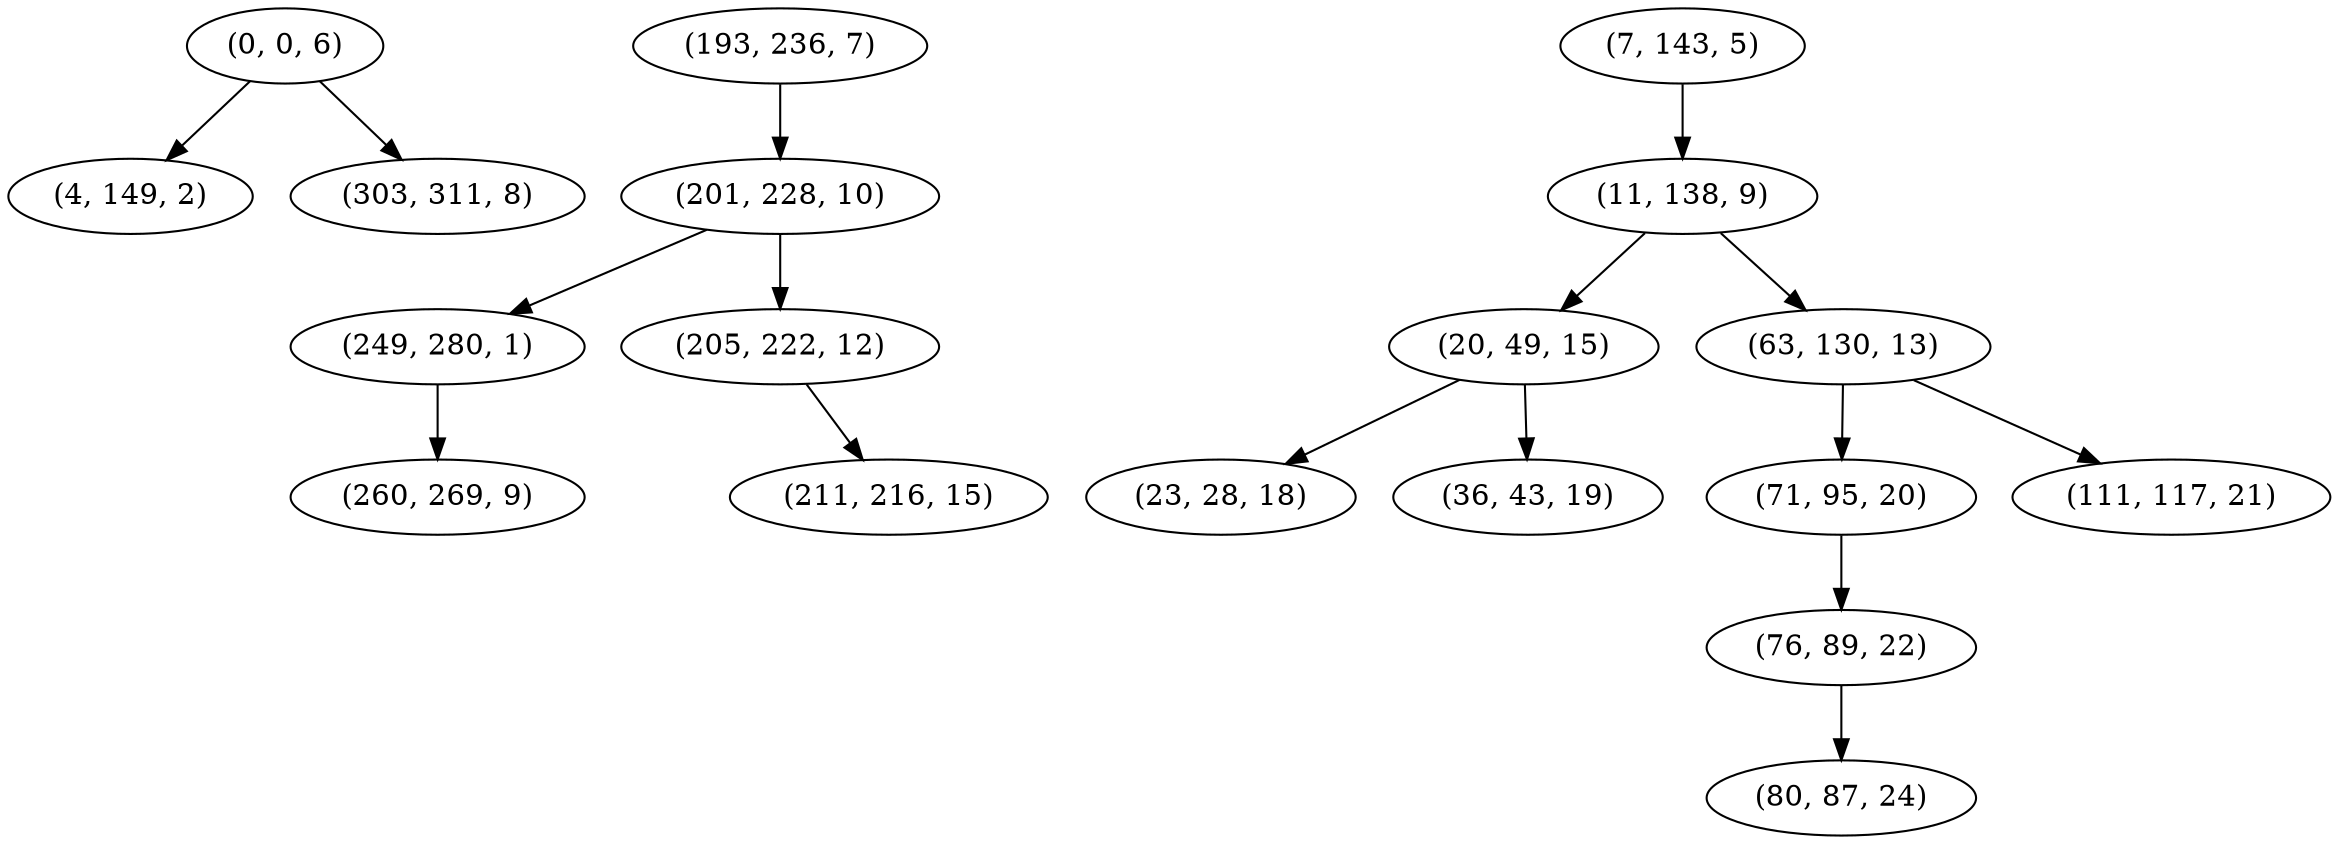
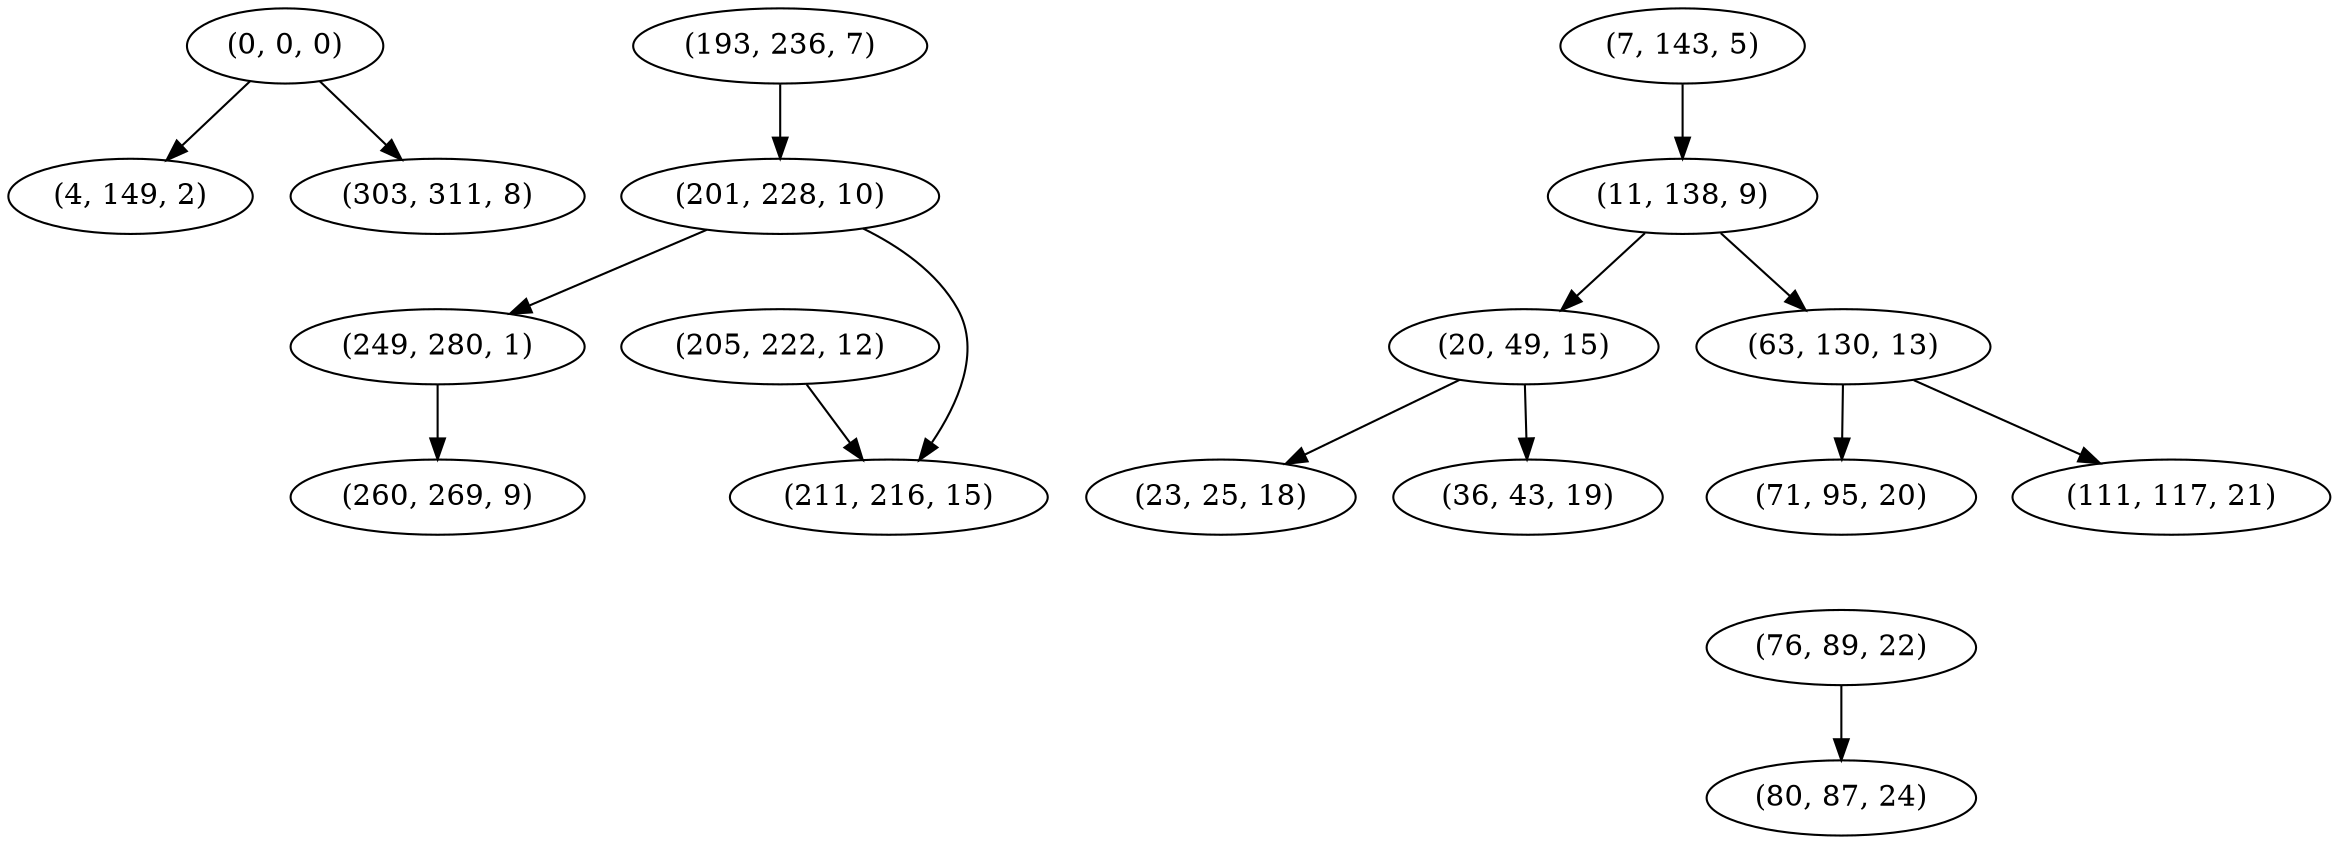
node "(0, 0, 6)": label "(0, 0, 6)" -> "(0, 0, 0)"
edge "(201, 228, 10)" -> "(205, 222, 12)": now "(201, 228, 10)" -> "(211, 216, 15)"
node "(23, 28, 18)": label "(23, 28, 18)" -> "(23, 25, 18)"
edge "(71, 95, 20)" -> "(76, 89, 22)": removed
